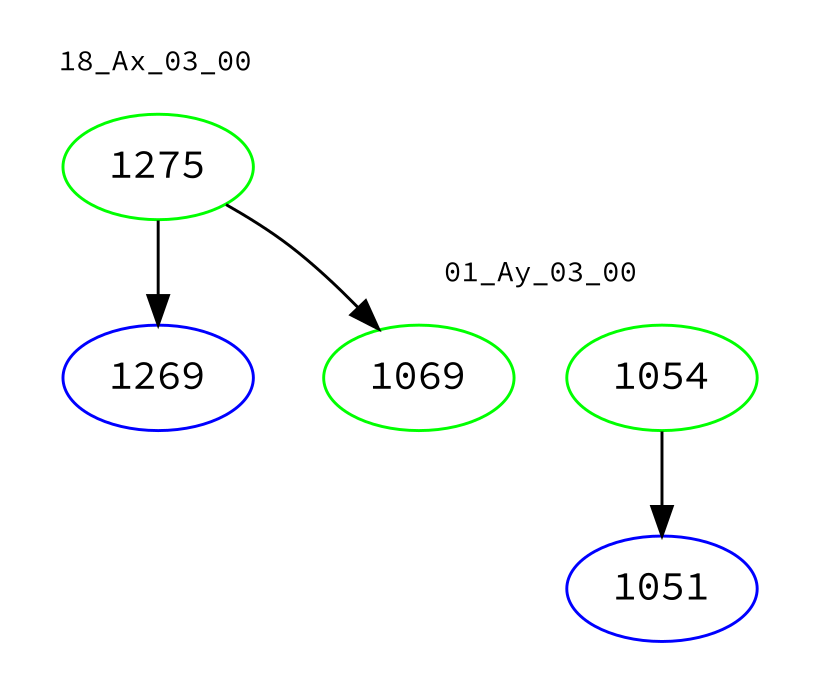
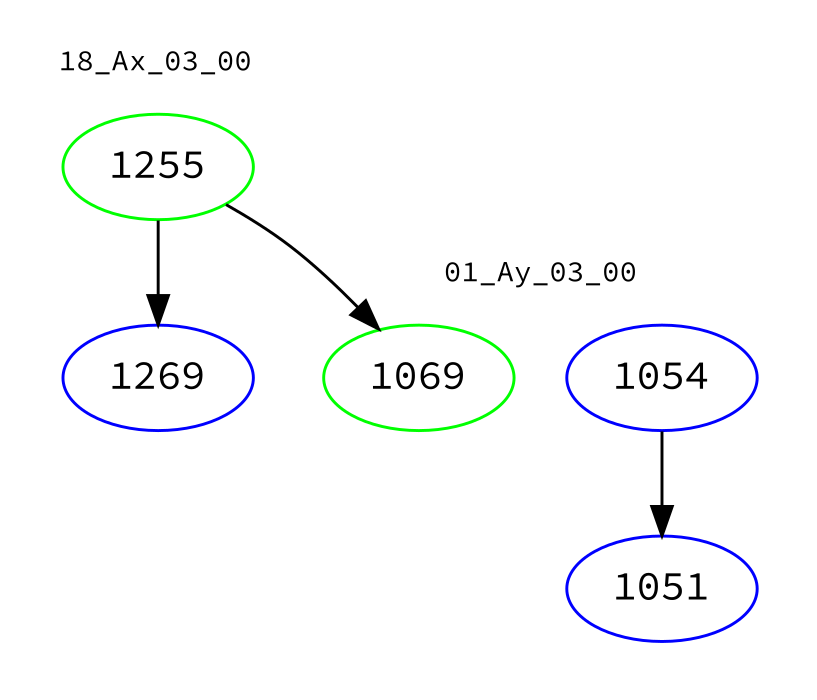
node "1275": label "1275" -> "1255"
node "1054": color green -> blue
